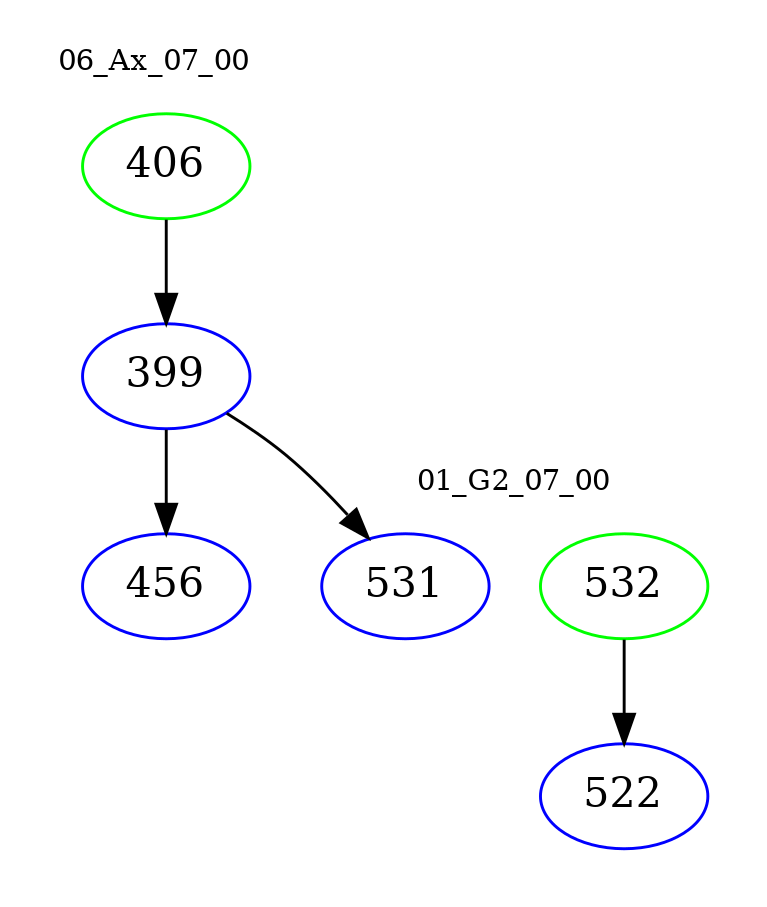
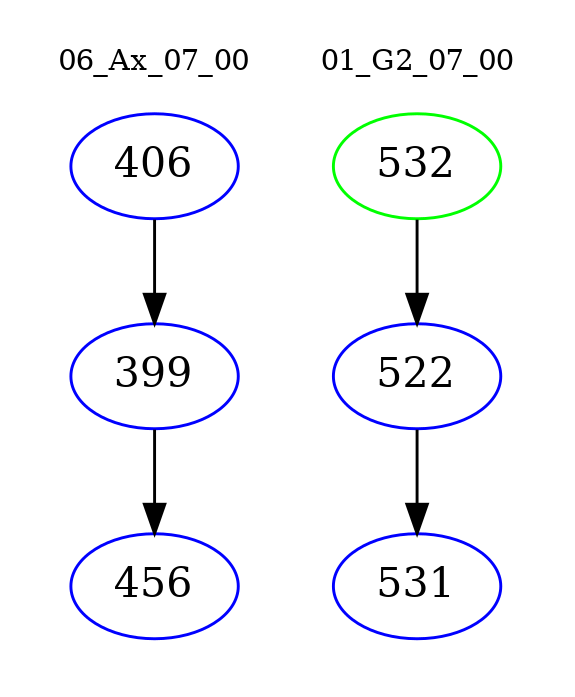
node "406": color green -> blue
edge "399" -> "531": now "522" -> "531"
